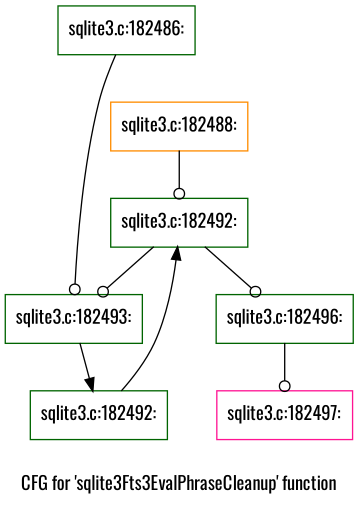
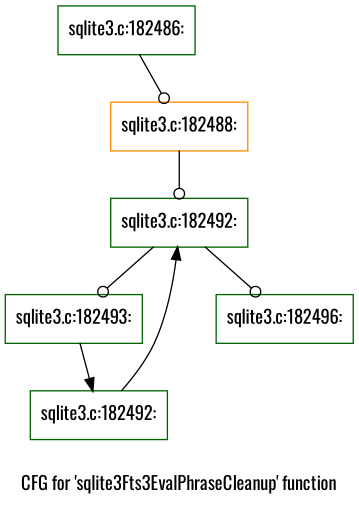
edge "sqlite3.c:182486:" -> "sqlite3.c:182493:": now "sqlite3.c:182486:" -> "sqlite3.c:182488:"
node "sqlite3.c:182497:": removed
